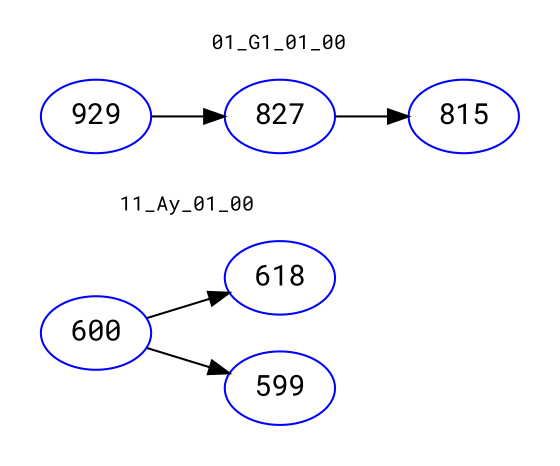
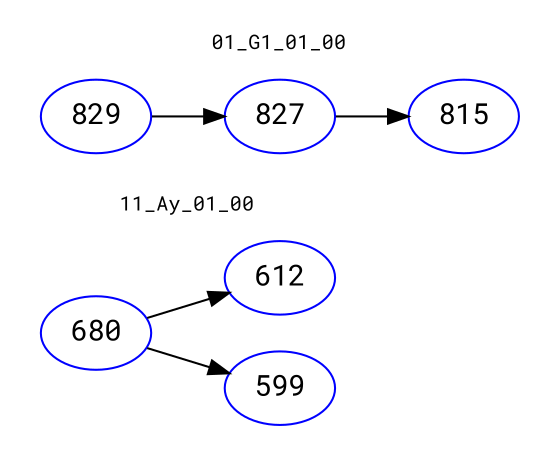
node "929": label "929" -> "829"
node "618": label "618" -> "612"
node "600": label "600" -> "680"
